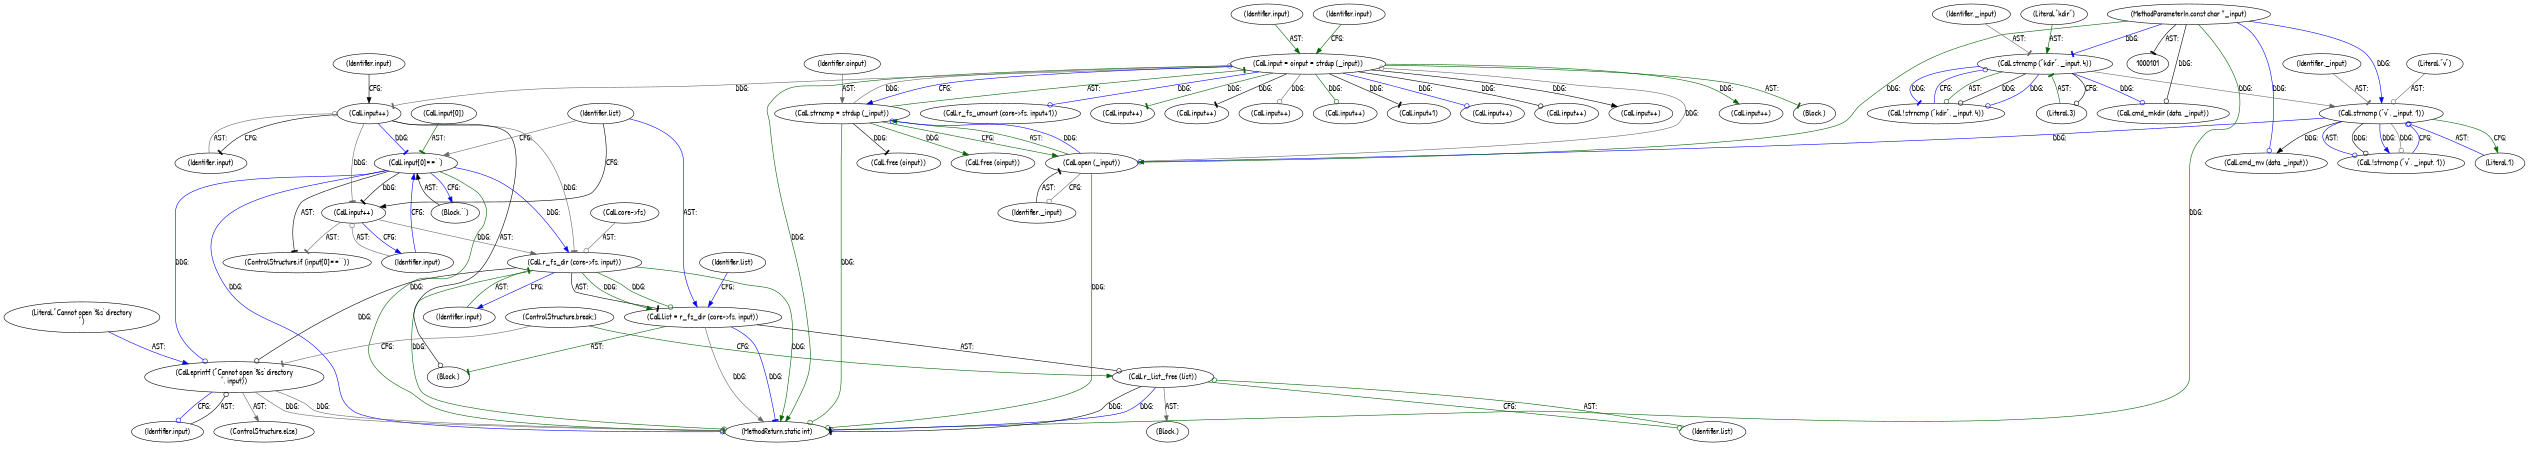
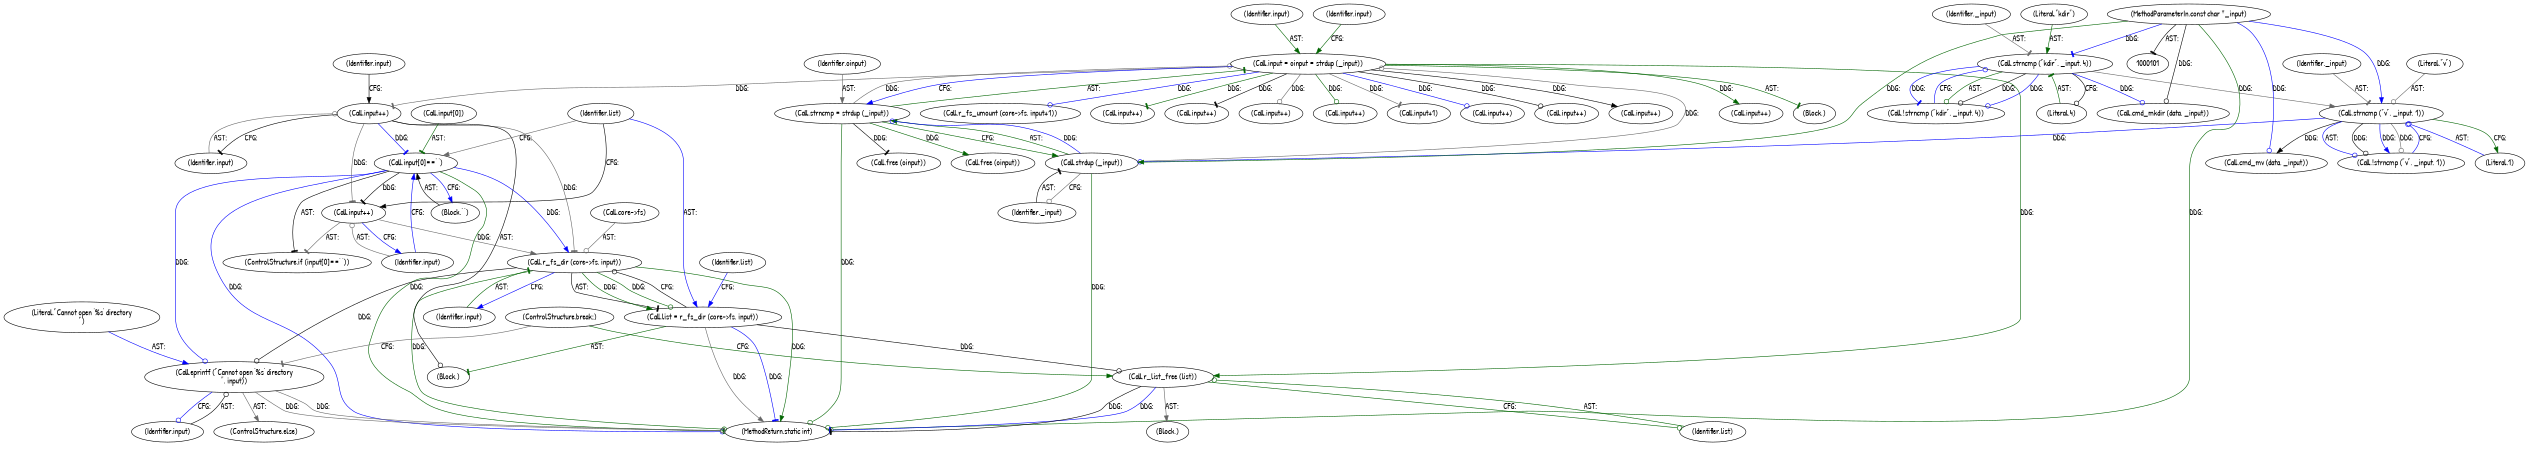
edge "(Call,input = oinput = strdup (_input))" -> "(MethodReturn,static int)": now "(Call,input = oinput = strdup (_input))" -> "(Call,r_list_free (list))"
edge "(Call,input = oinput = strdup (_input))" -> "(Call,input+1)": color black -> gray40
node "(Literal,3)": label "(Literal,3)" -> "(Literal,4)"
node "(Call,open (_input))": label "(Call,open (_input))" -> "(Call,strdup (_input))"
edge "(Call,list = r_fs_dir (core->fs, input))" -> "(Call,r_fs_dir (core->fs, input))": added, label "CFG:"
edge "(Call,list = r_fs_dir (core->fs, input))" -> "(Call,r_list_free (list))": label "AST: " -> "DDG: "
